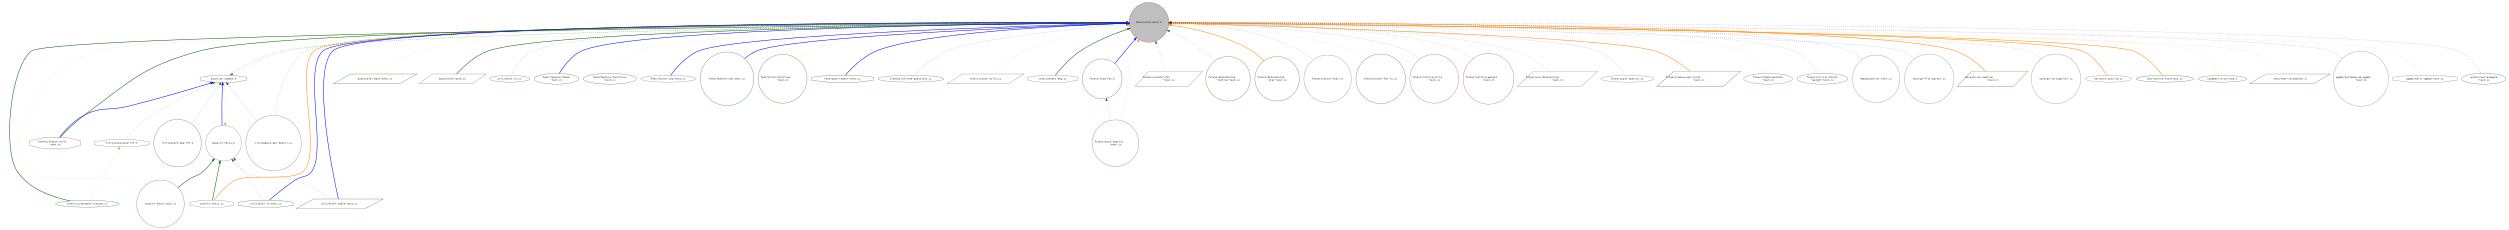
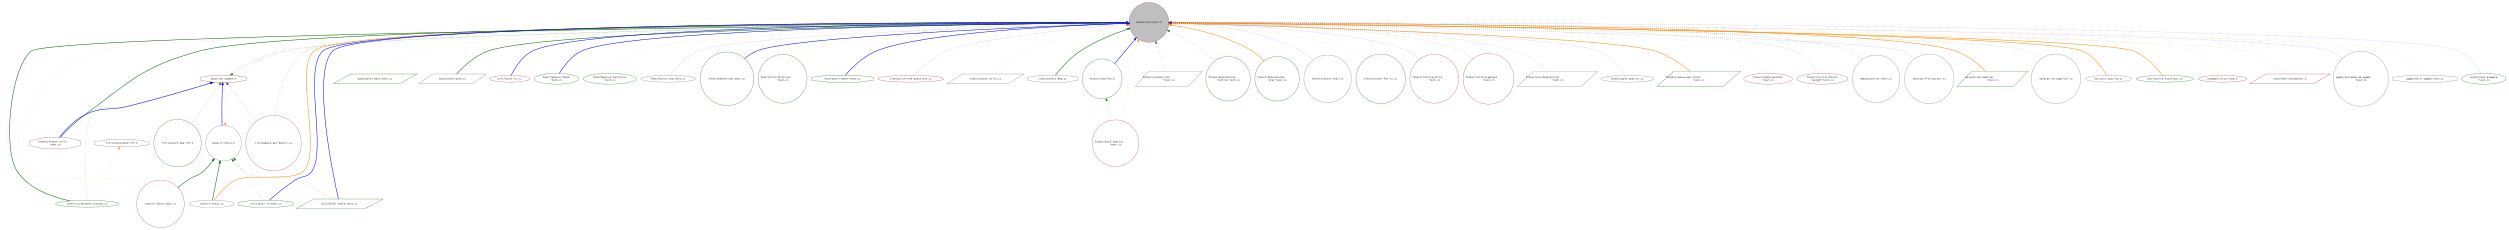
edge "util/kaldi-io.cc" -> "base/kaldi-math.h": style dotted -> bold
edge "feat/factor-plp-test.cc" -> "base/kaldi-math.h": style bold -> dotted
edge "itf/clusterable-itf.h" -> "base/lat-common.h": now "tree/clusterable-classes.cc" -> "base/lat-common.h"
